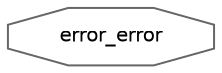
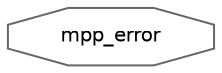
node "error_error": label "error_error" -> "mpp_error"
